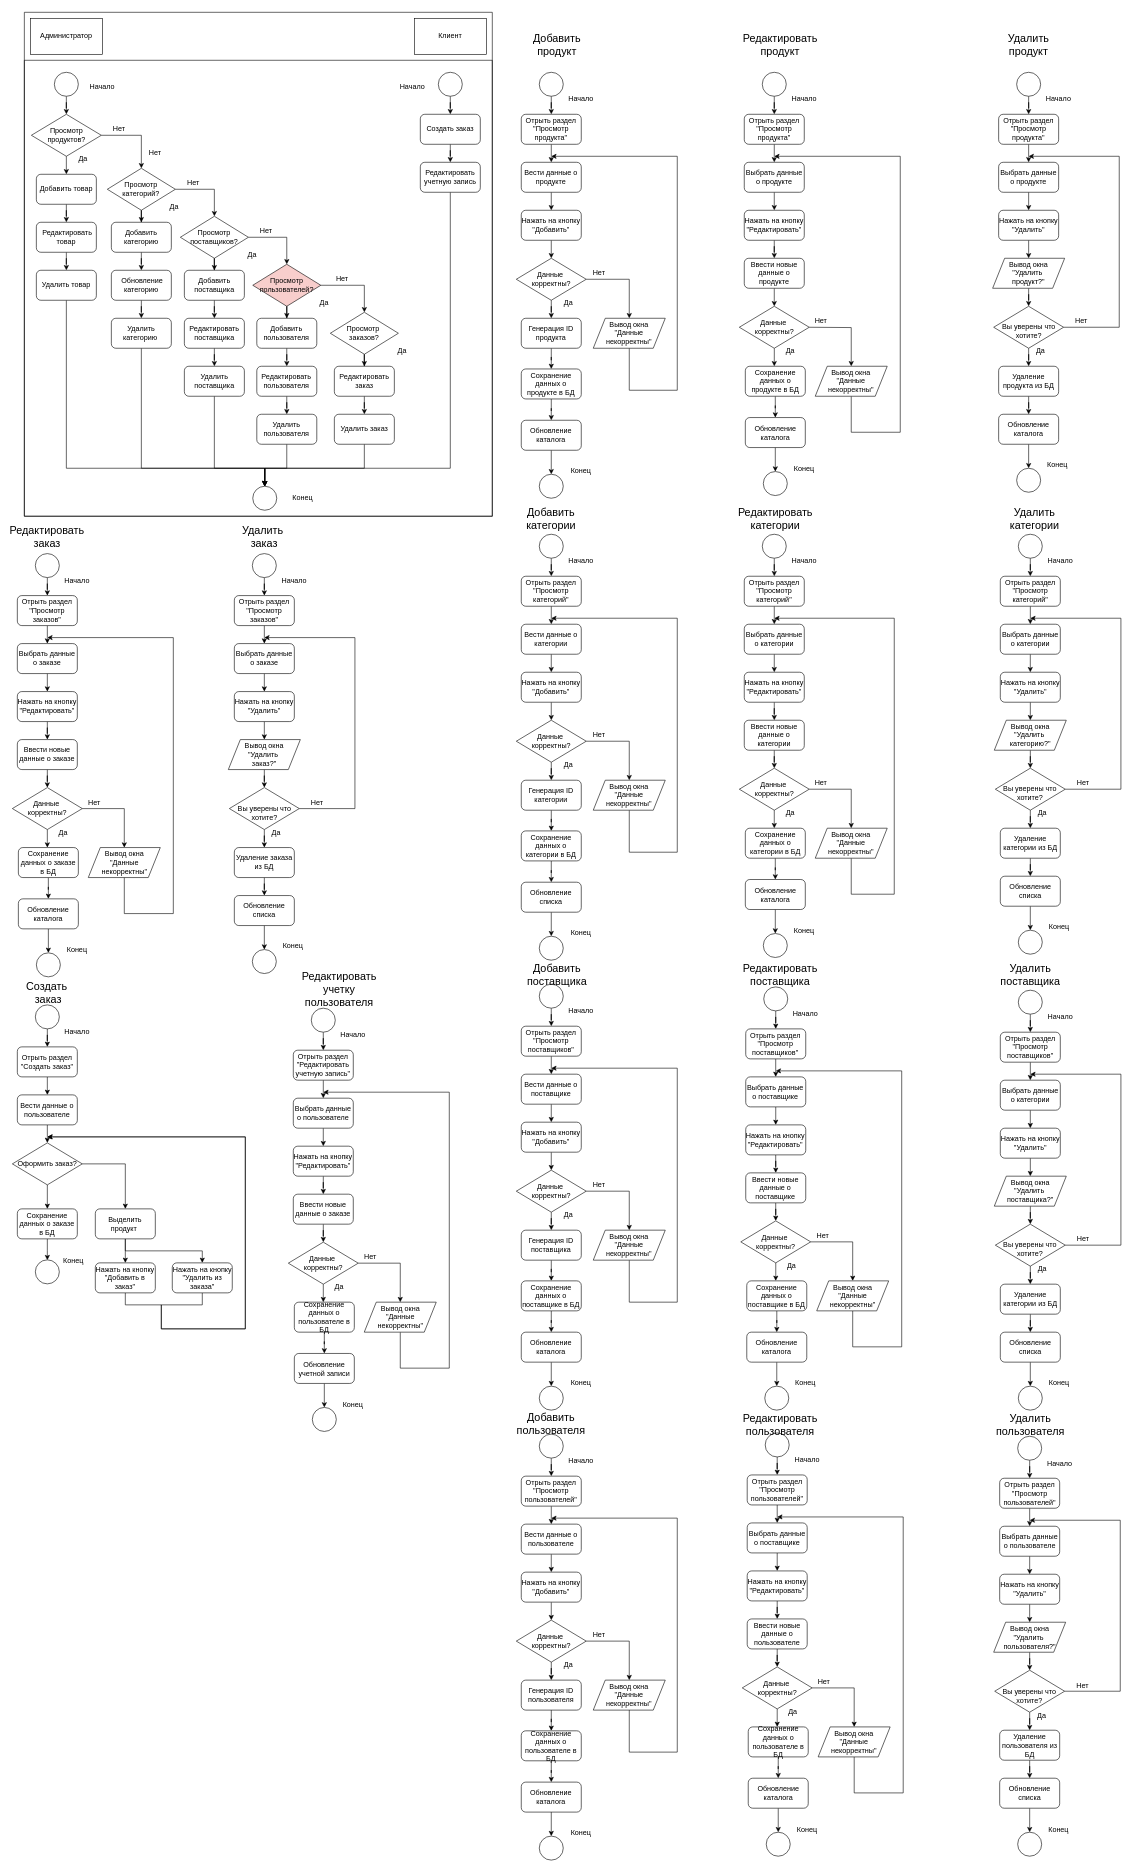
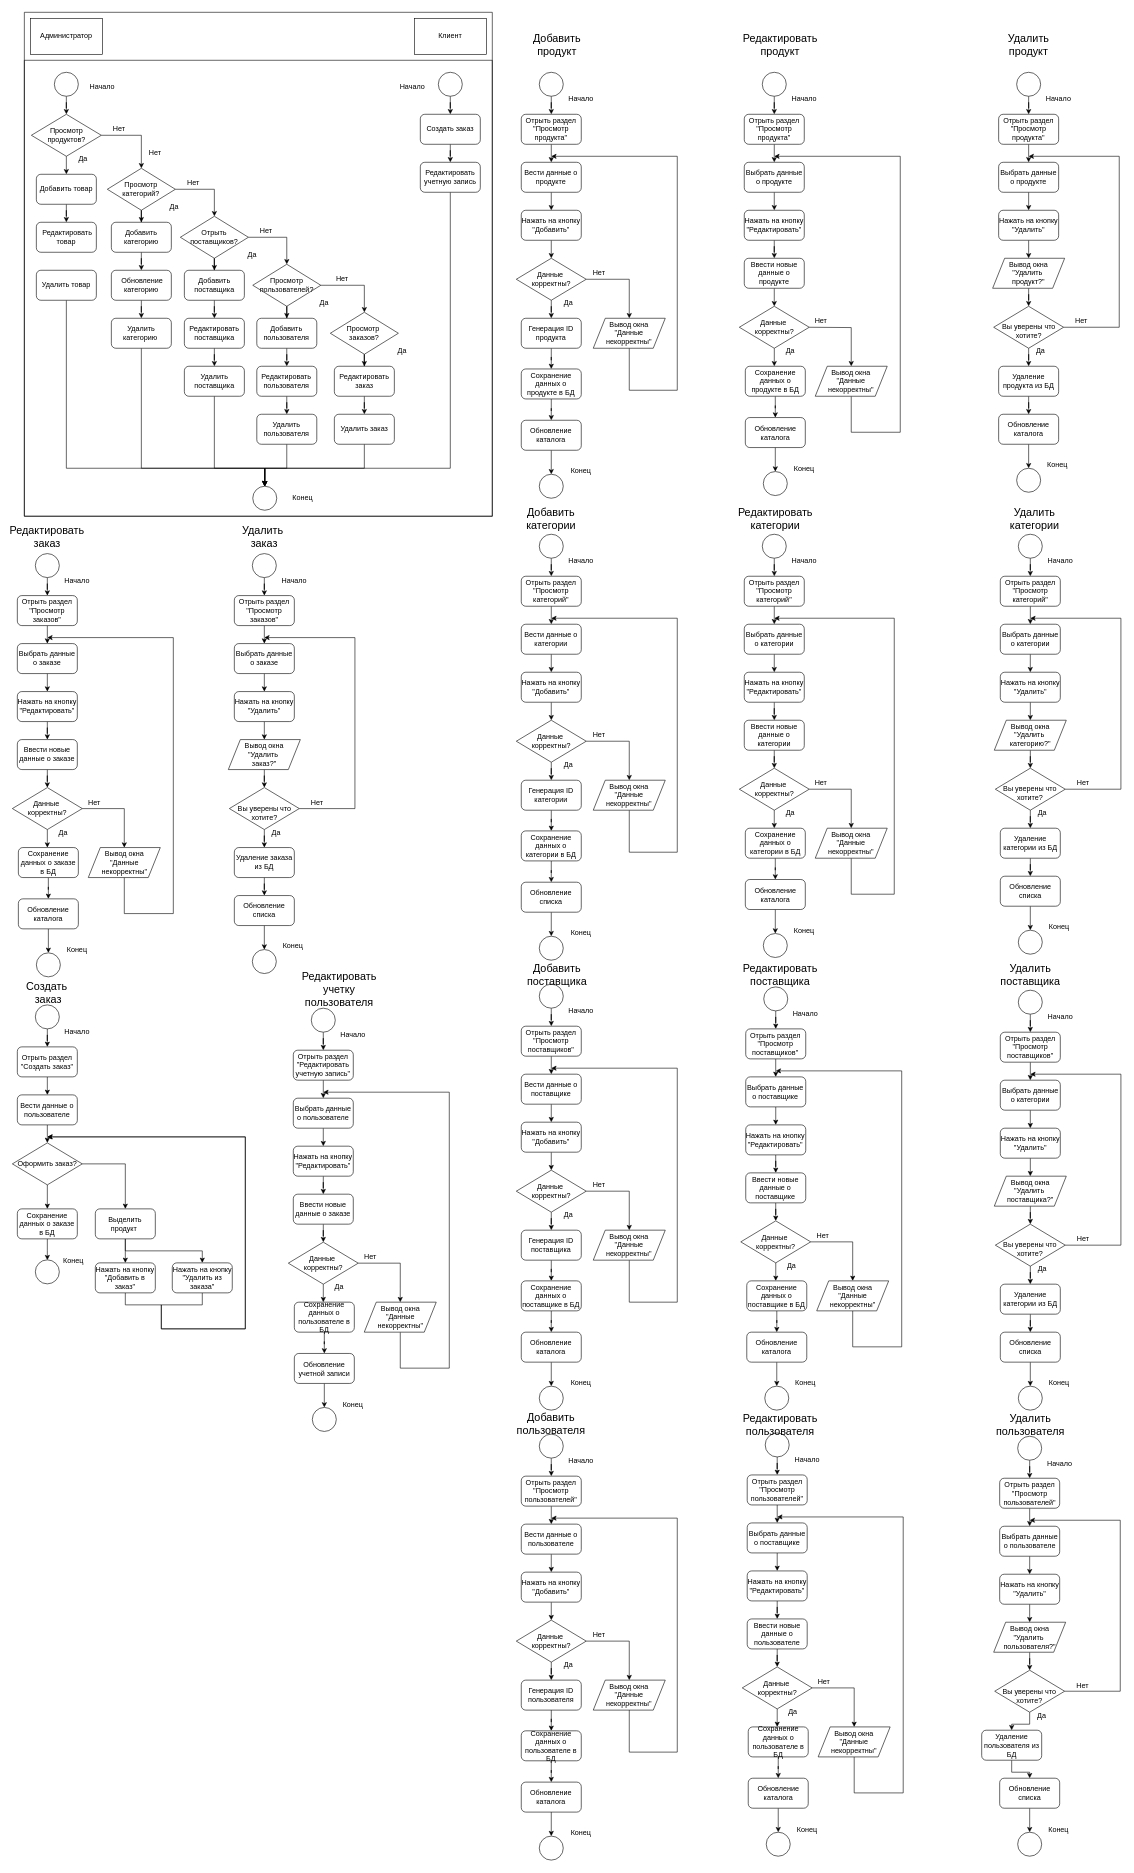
node "Просмотр поставщиков?": label "Просмотр поставщиков?" -> "Отрыть поставщиков?"
edge "Редактировать товар" -> "Удалить товар": removed
node "Просмотр пользователей?": fillcolor #f8cecc -> #ffffff
node "Удаление пользователя из БД": moved (1030, 1745) -> (1012, 1745)
